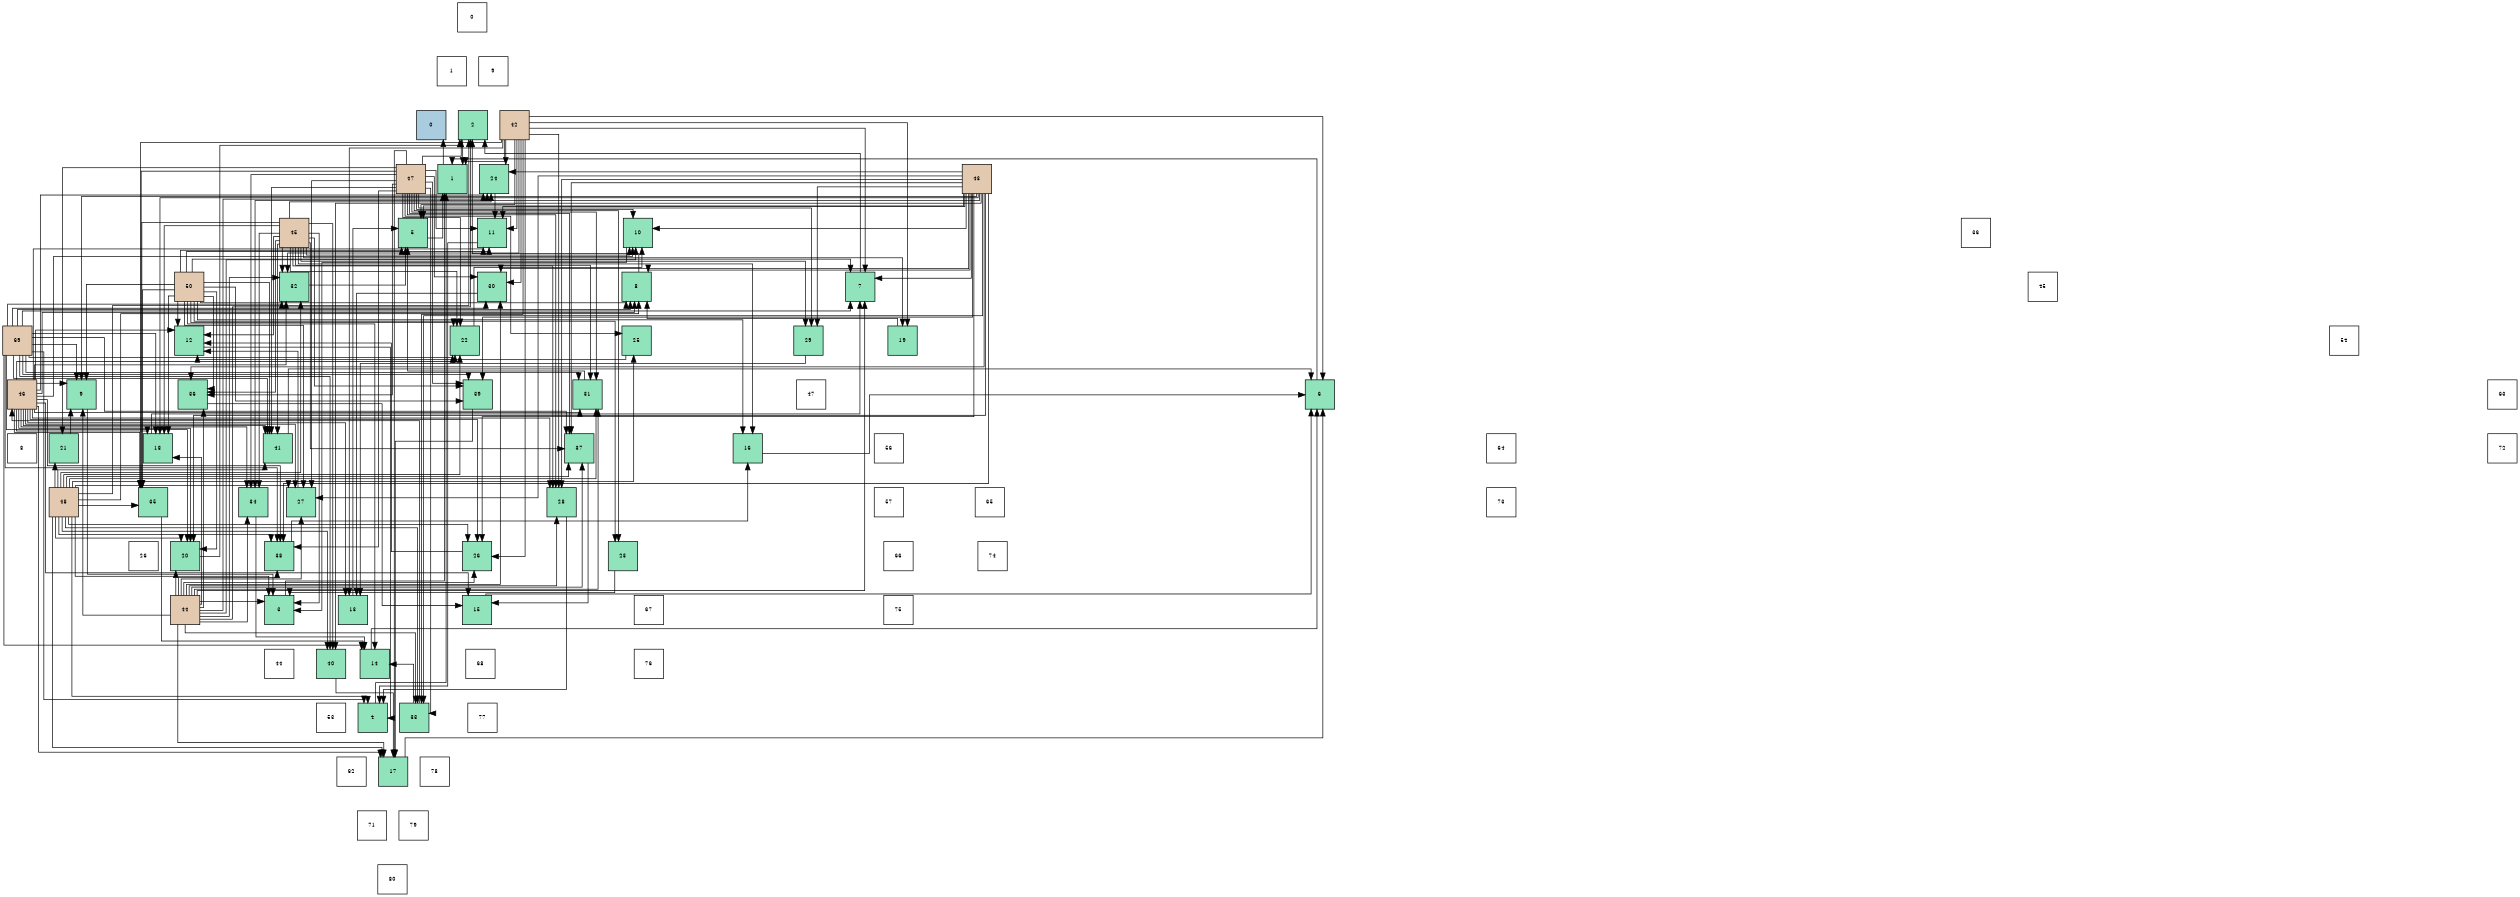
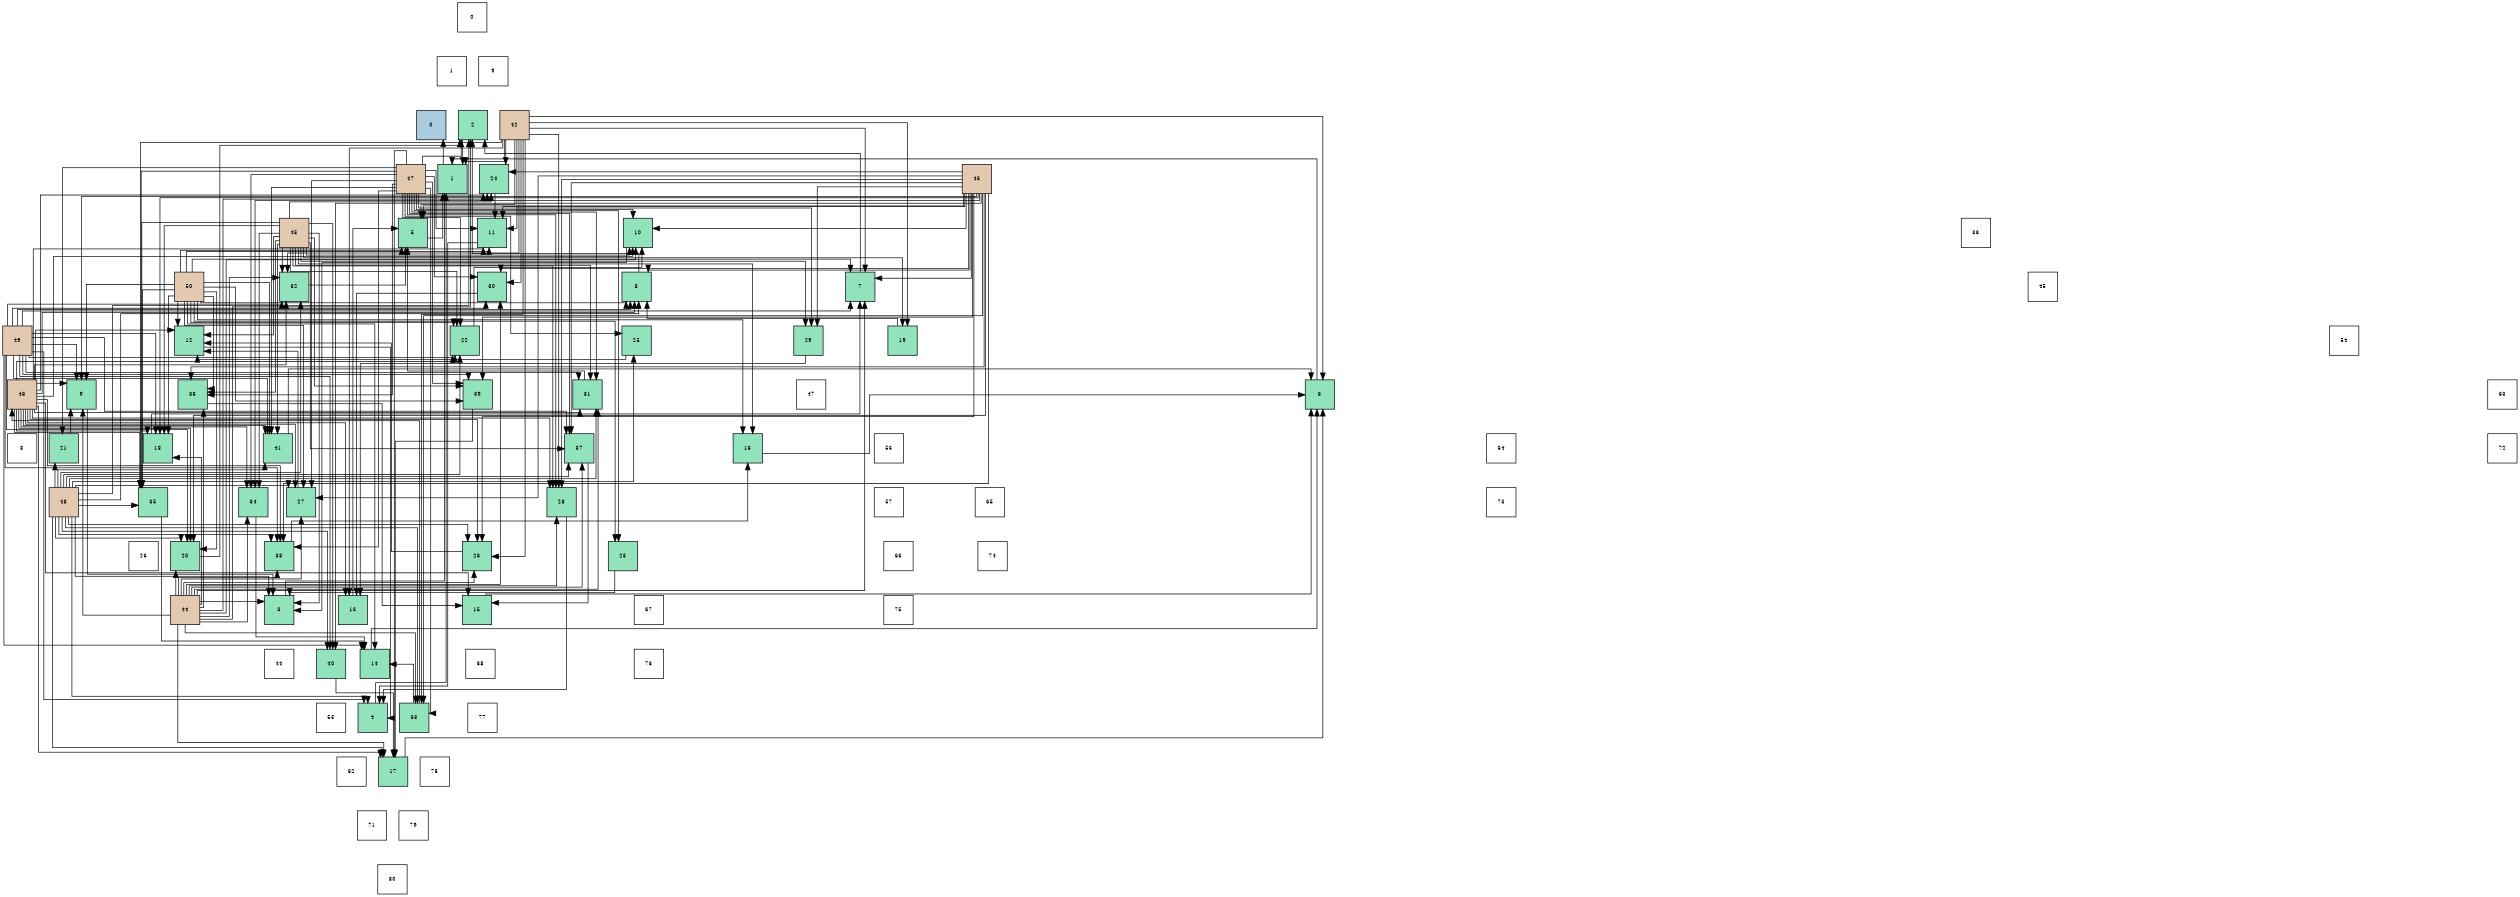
node "69": label "69" -> "49"
